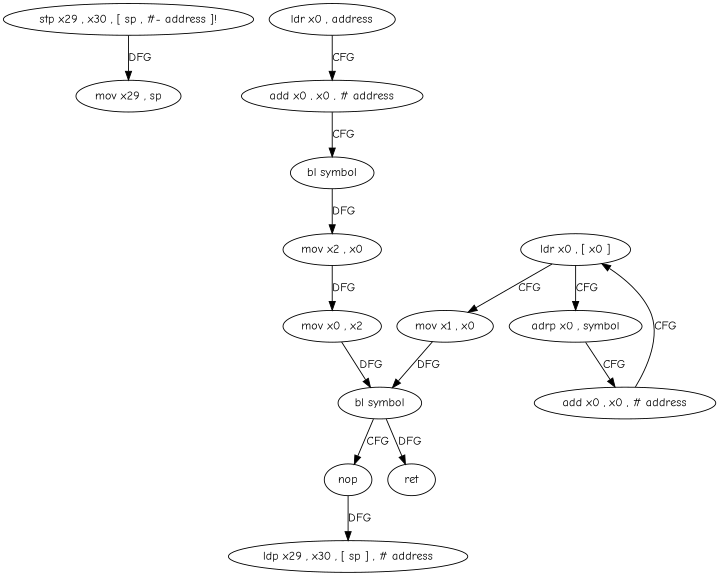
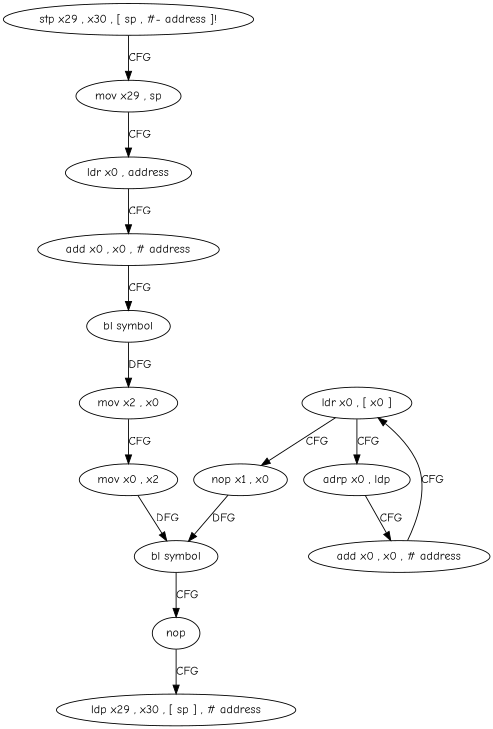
edge "stp x29 , x30 , [ sp , #- address ]!" -> "mov x29 , sp": label "DFG" -> "CFG"
edge "mov x29 , sp" -> "ldr x0 , address": added, label "CFG"
edge "mov x2 , x0" -> "mov x0 , x2": label "DFG" -> "CFG"
node "mov x1 , x0": label "mov x1 , x0" -> "nop x1 , x0"
node "adrp x0 , symbol": label "adrp x0 , symbol" -> "adrp x0 , ldp"
node "ret": removed
edge "nop" -> "ldp x29 , x30 , [ sp ] , # address": label "DFG" -> "CFG"
